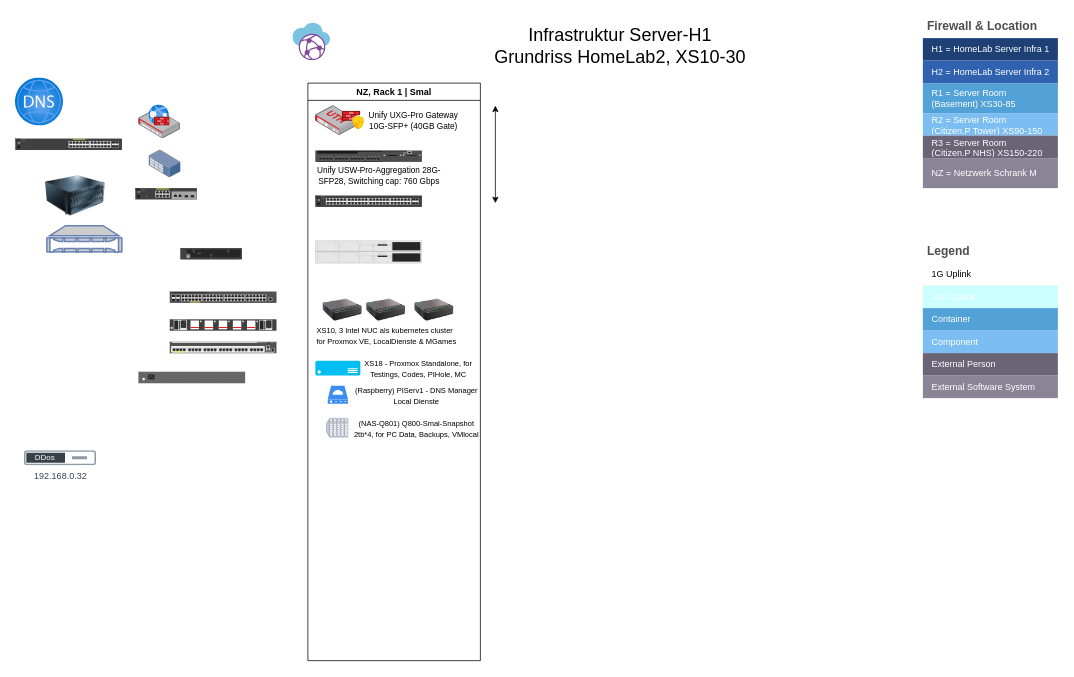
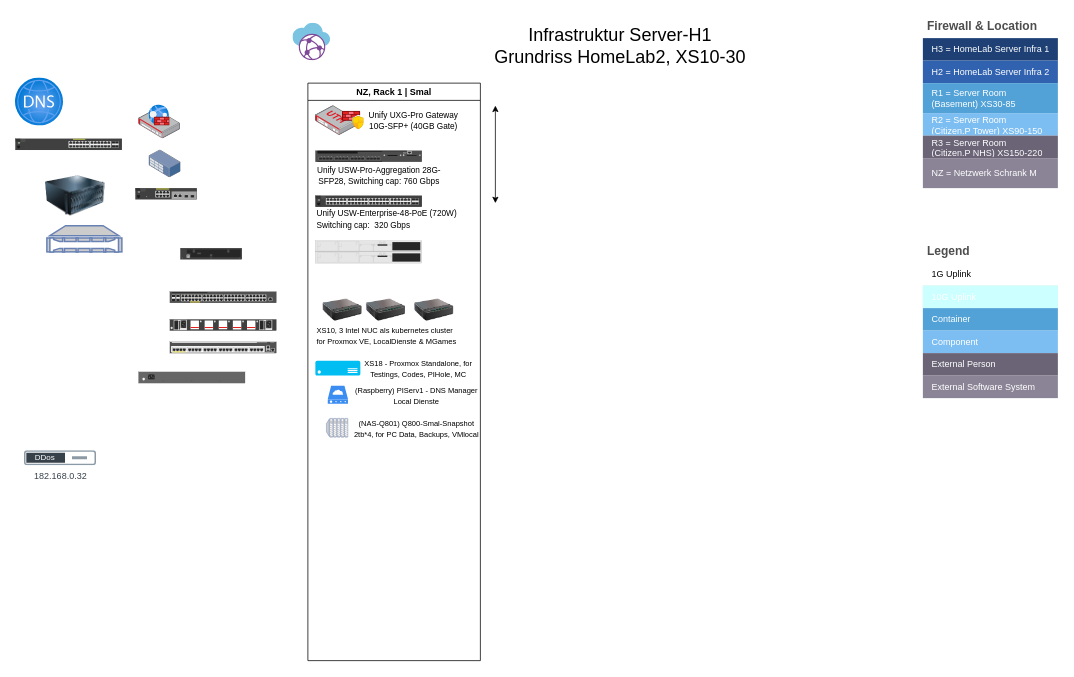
node "H1 = HomeLab Server Infra 1": label "H1 = HomeLab Server Infra 1" -> "H3 = HomeLab Server Infra 1"
node "Unify USW-Enterprise-48-PoE (720W) Switching cap: 320 Gbps": added
node "192.168.0.32": label "192.168.0.32" -> "182.168.0.32"
